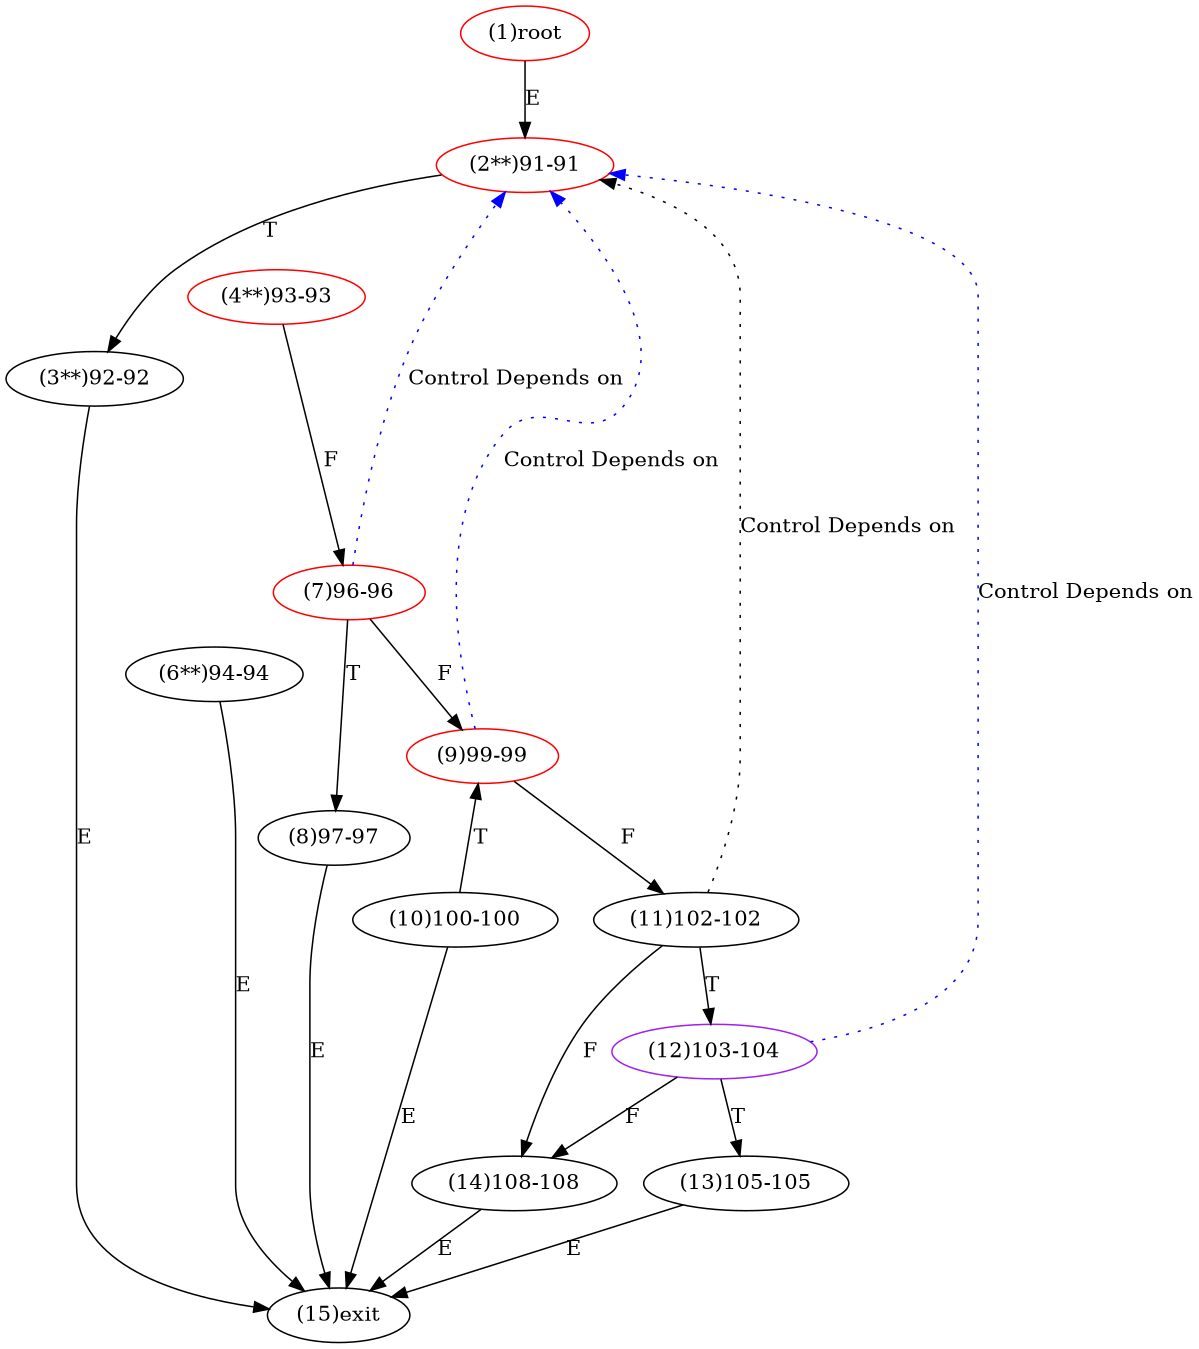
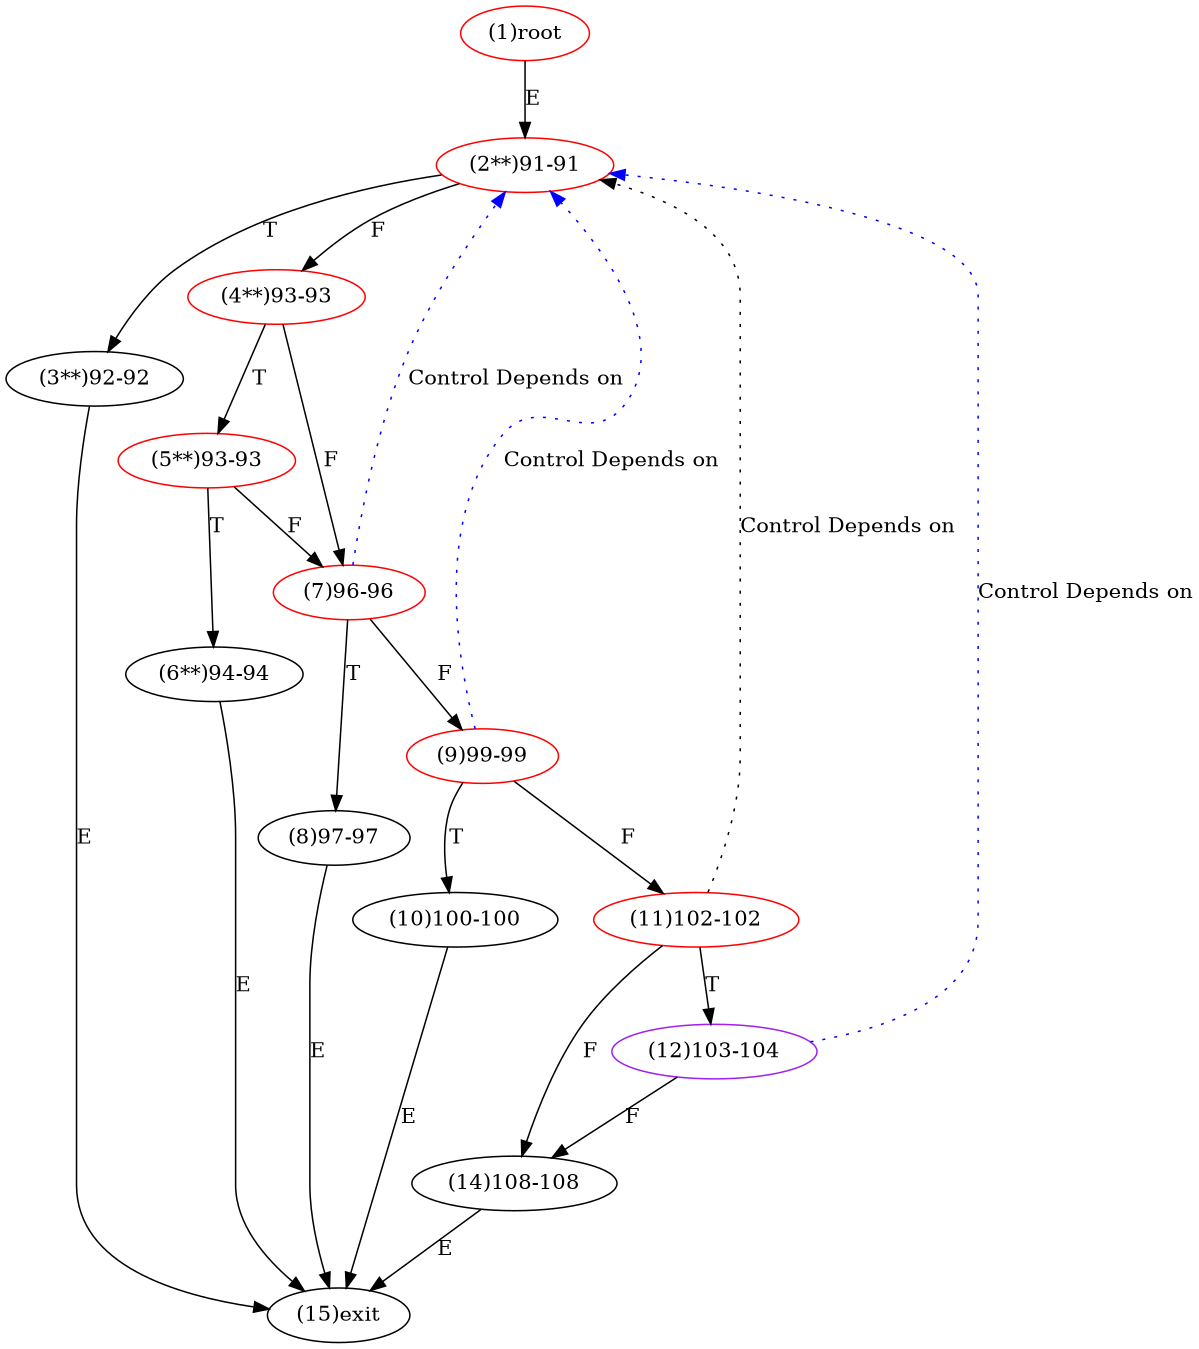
edge "(2**)91-91" -> "(4**)93-93": added, label "F"
node "(5**)93-93": added
edge "(10)100-100" -> "(9)99-99": reversed
node "(11)102-102": color black -> red
node "(13)105-105": removed
